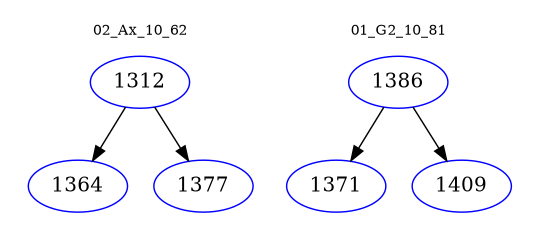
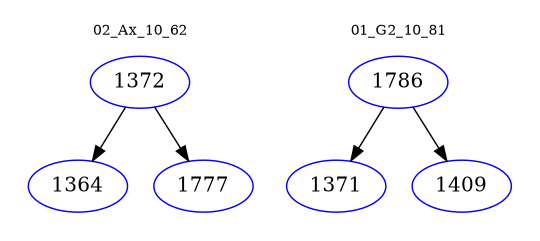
node "1312": label "1312" -> "1372"
node "1386": label "1386" -> "1786"
node "1377": label "1377" -> "1777"
